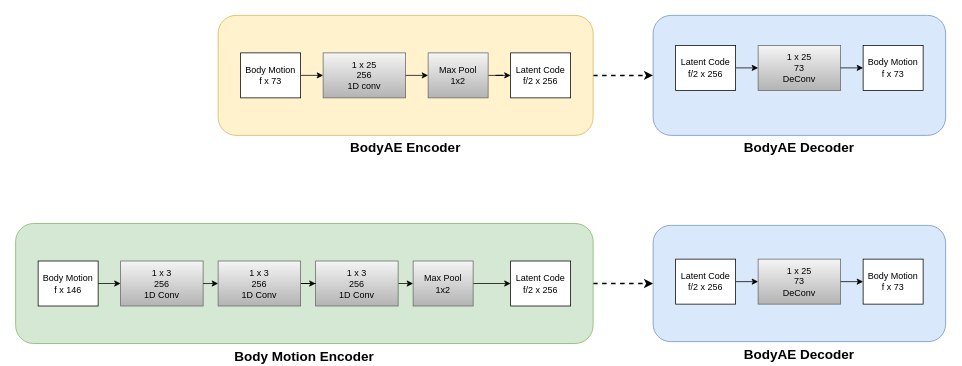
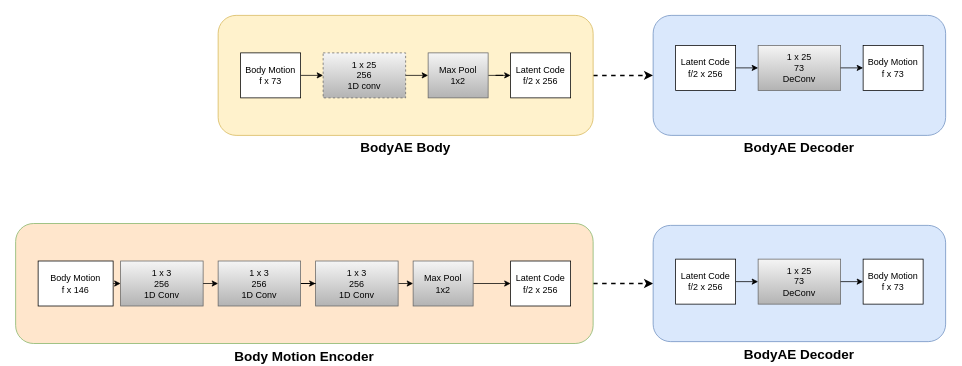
node "1 x 25 256 1D conv": style solid -> dashed
node "BodyAE Encoder": label "BodyAE Encoder" -> "BodyAE Body"
node "Body Motion f x 146": size 60x45 -> 75x45
node "Body Motion Encoder": fillcolor #d5e8d4 -> #ffe6cc
